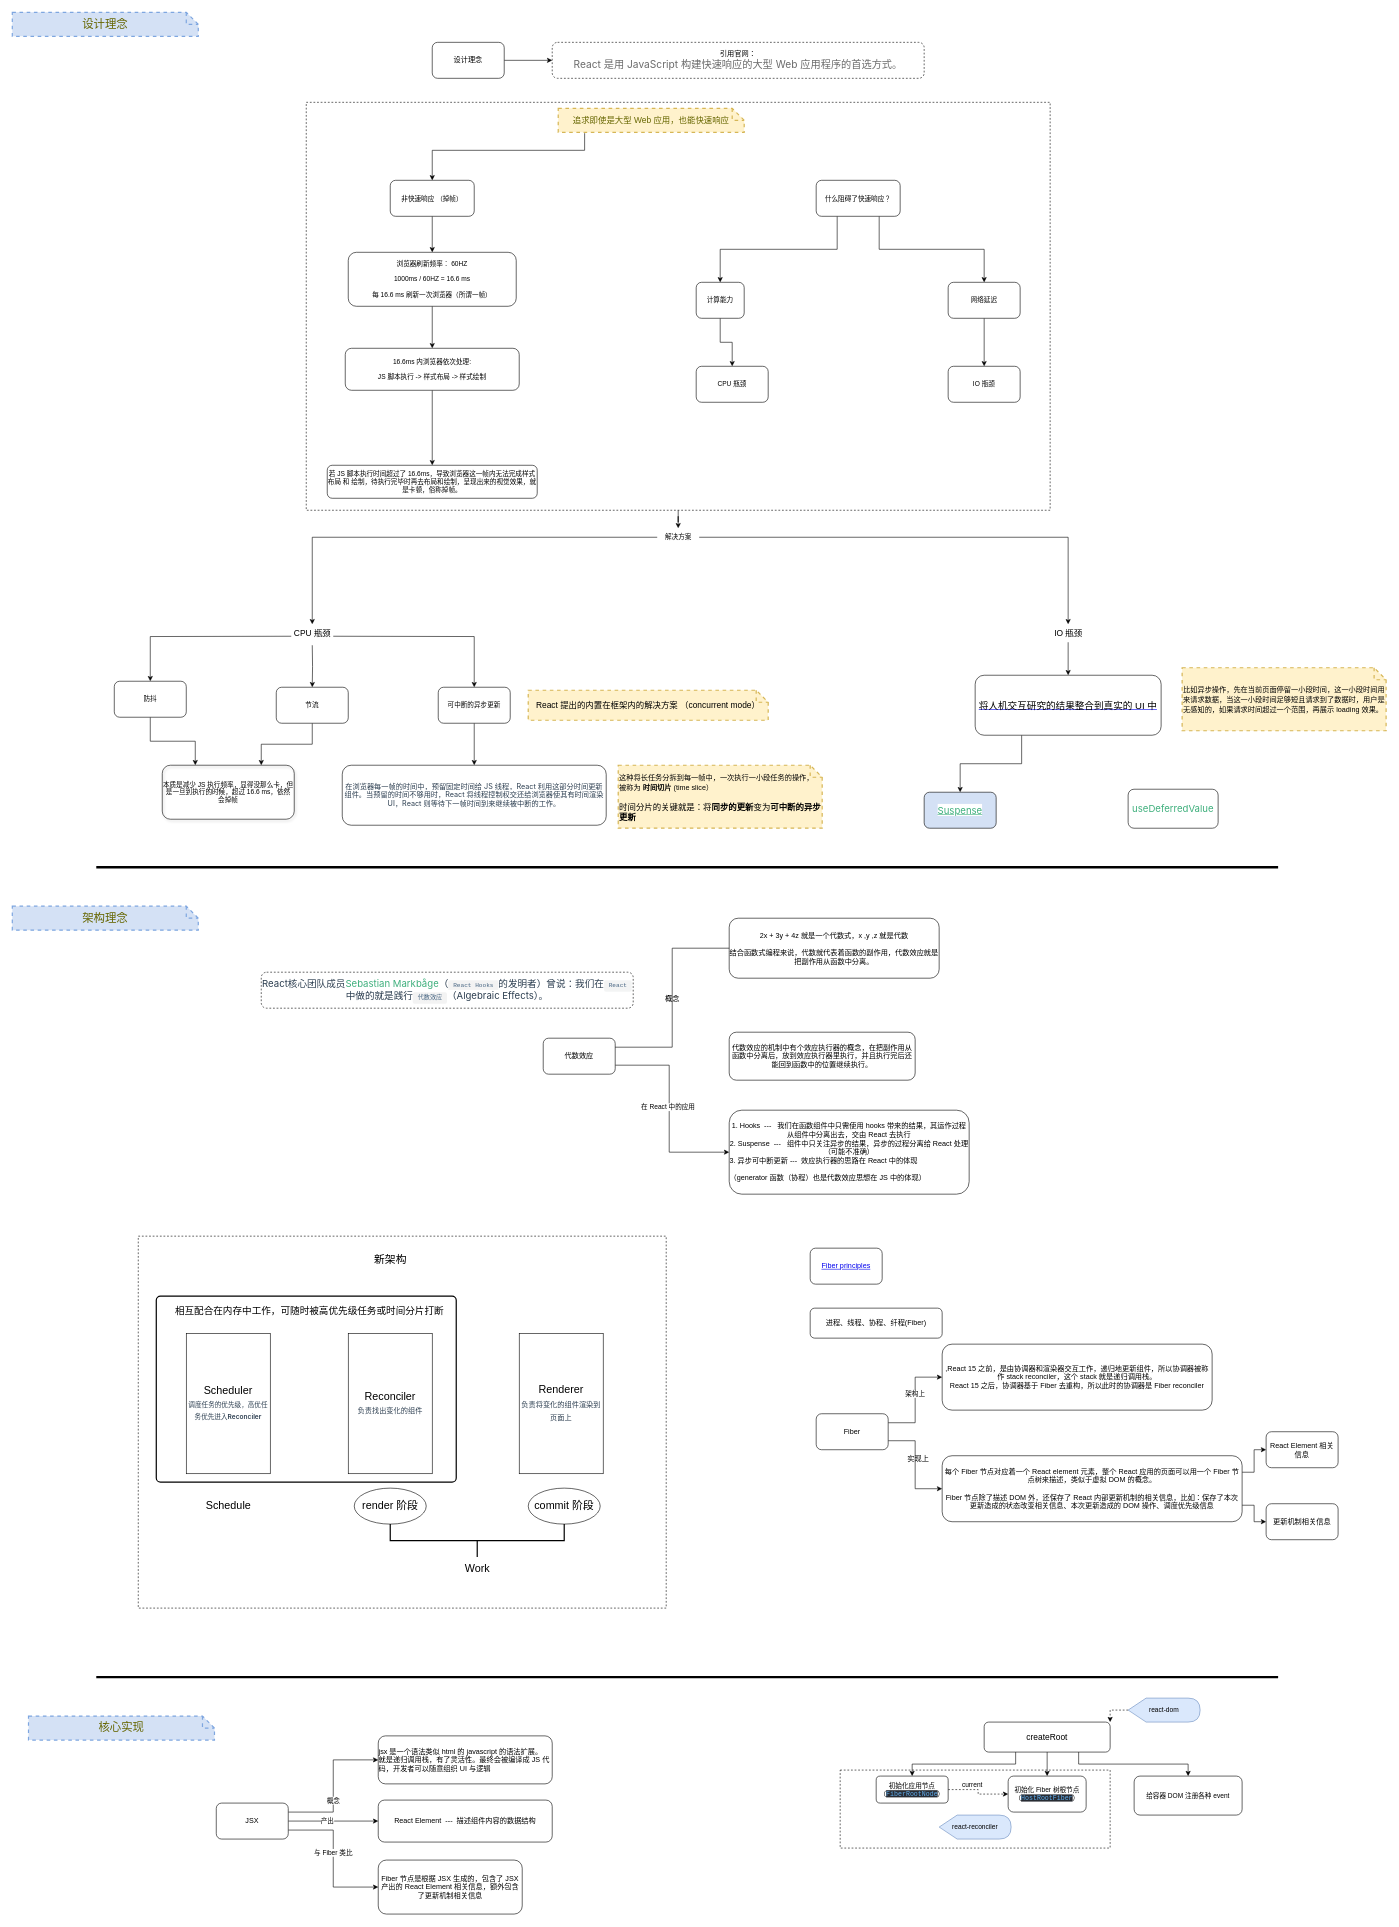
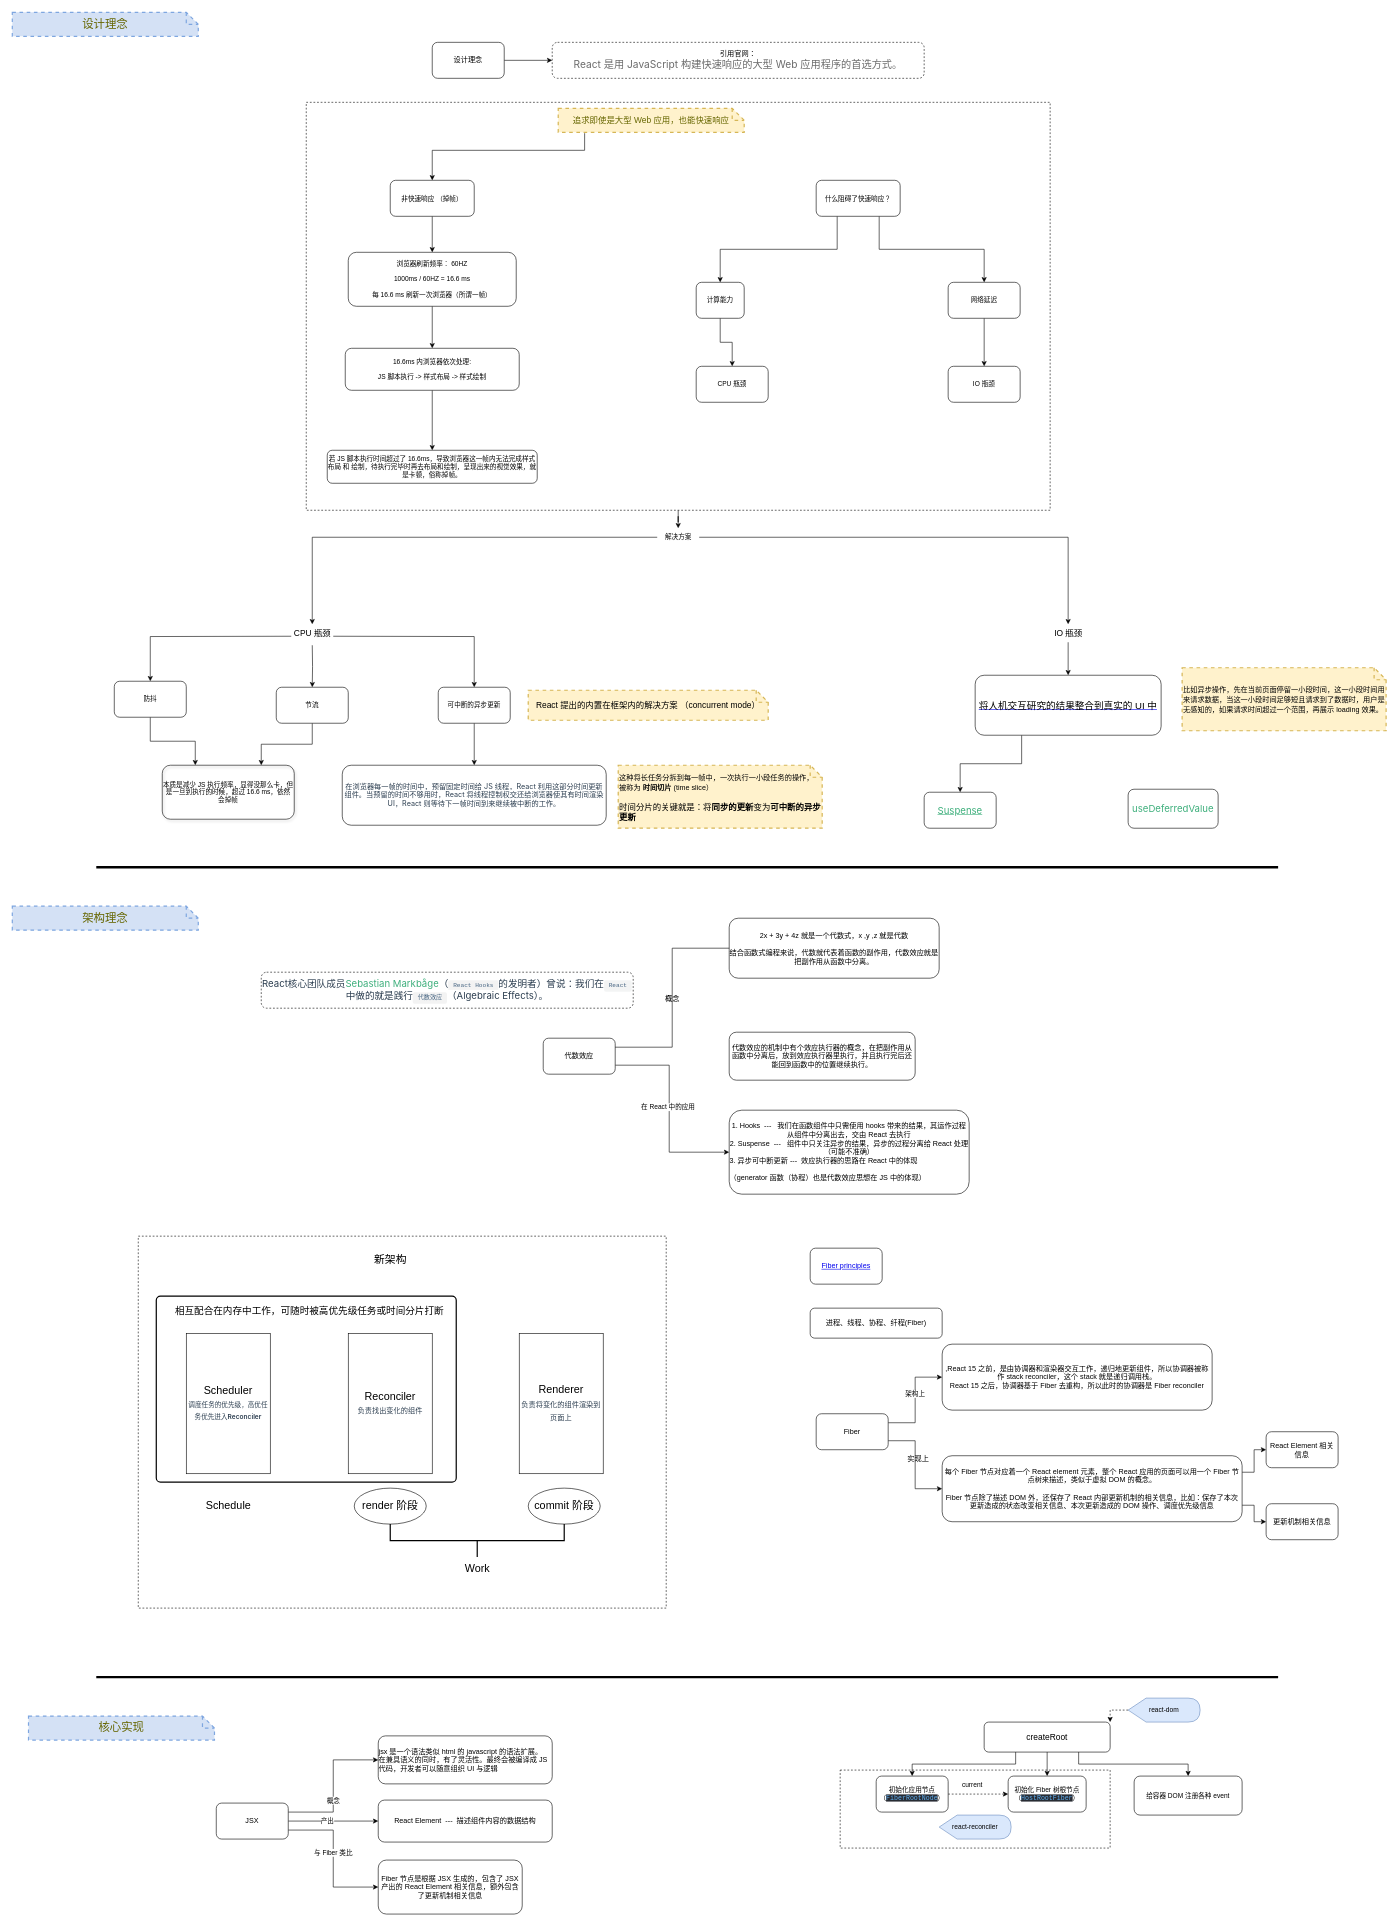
node "若 JS 脚本执行时间超过了 16.6ms，导致浏览器这一帧内无法完成样式布局 和 绘制，待执行完毕时再去布局和绘制，呈现出来的视觉效果，就是卡顿，俗称掉帧。": moved (432, 482) -> (432, 467)
node "Suspense": fillcolor #d4e1f5 -> #ffffff
node "jsx 是一个语法类似 html 的 javascript 的语法扩展。 就是递归调用栈，有了灵活性。最终会被编译成 JS 代码，开发者可以随意组织 UI 与逻辑": label "jsx 是一个语法类似 html 的 javascript 的语法扩展。 就是递归调用栈，有了灵活性。最终会被编译成 JS 代码，开发者可以随意组织 UI 与逻辑" -> "jsx 是一个语法类似 html 的 javascript 的语法扩展。 在兼具语义的同时，有了灵活性。最终会被编译成 JS 代码，开发者可以随意组织 UI 与逻辑"
node "初始化应用节点 （FiberRootNode）": size 72x27 -> 72x36
